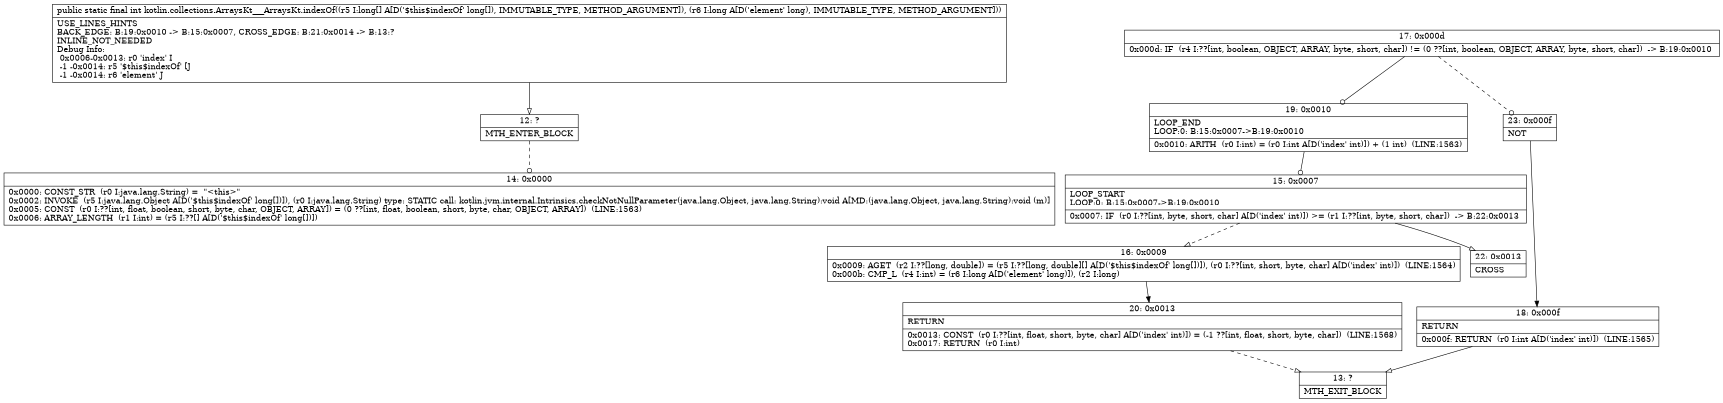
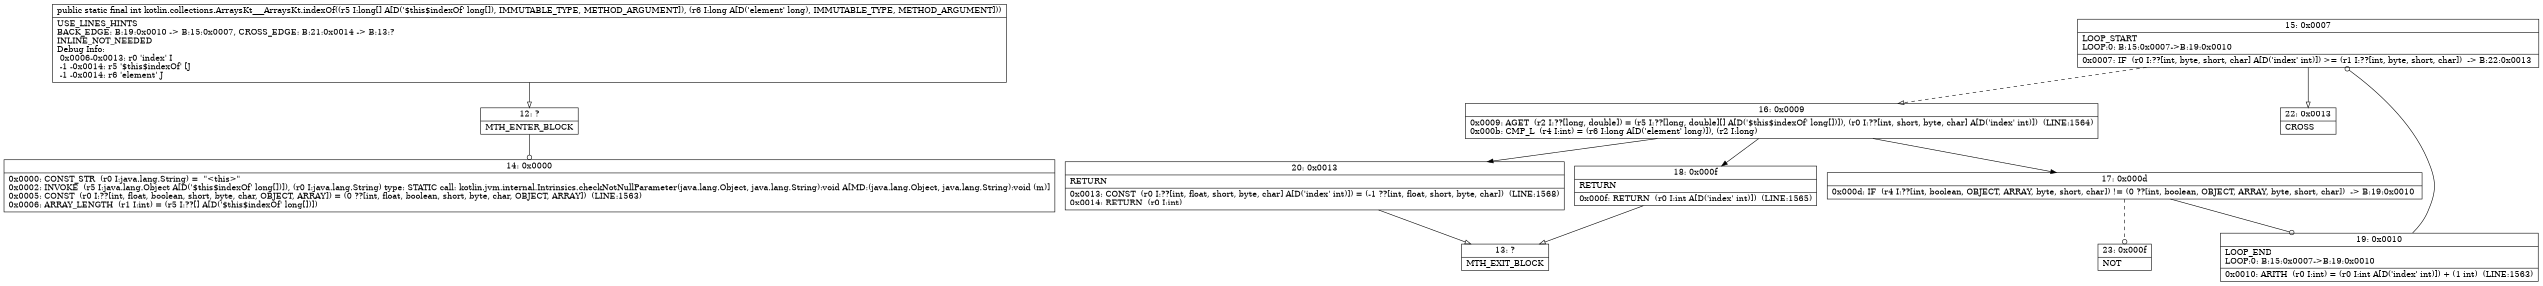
edge "12: ?" -> "14: 0x0000": style dashed -> solid
edge "16: 0x0009" -> "17: 0x000d": added
edge "23: 0x000f" -> "18: 0x000f": now "16: 0x0009" -> "18: 0x000f"
node "20: 0x0013": text "0x0017: RETURN  (r0 I:int)" -> "0x0014: RETURN  (r0 I:int)"
edge "20: 0x0013" -> "13: ?": style dashed -> solid
